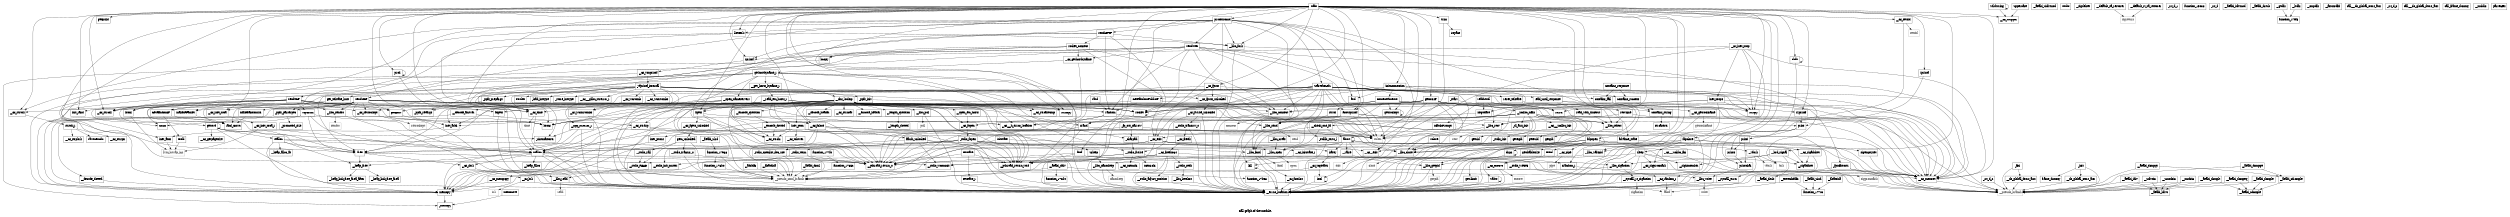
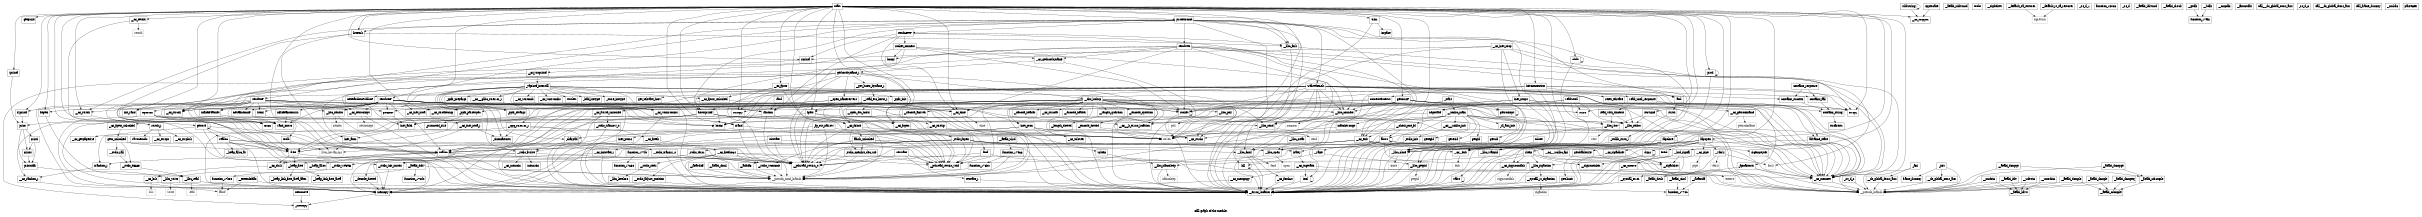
edge "StartTheLelz" -> "strcpy": now "StartTheLelz" -> "advance_state"
edge "_stdio_openlist_dec_use" -> "__pthread_return_void": added
